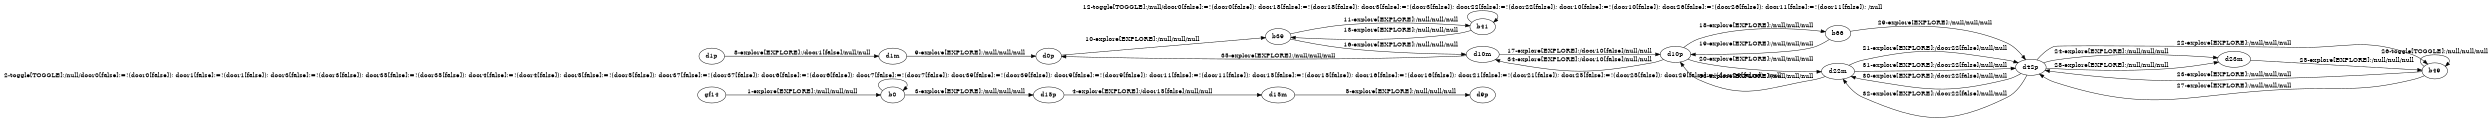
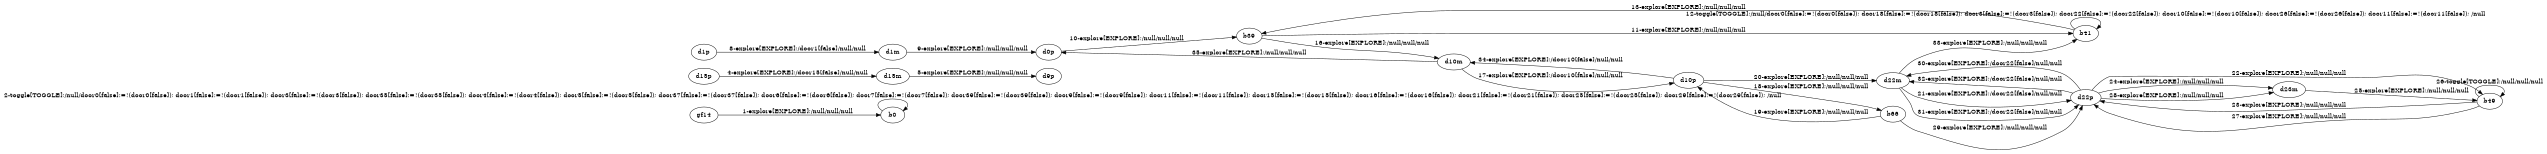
node "d42p": label "d42p" -> "d22p"
edge "d22m" -> "d10p": now "d22m" -> "b41"
edge "b0" -> "d15p": removed, label "3-explore[EXPLORE];/null/null/null"
